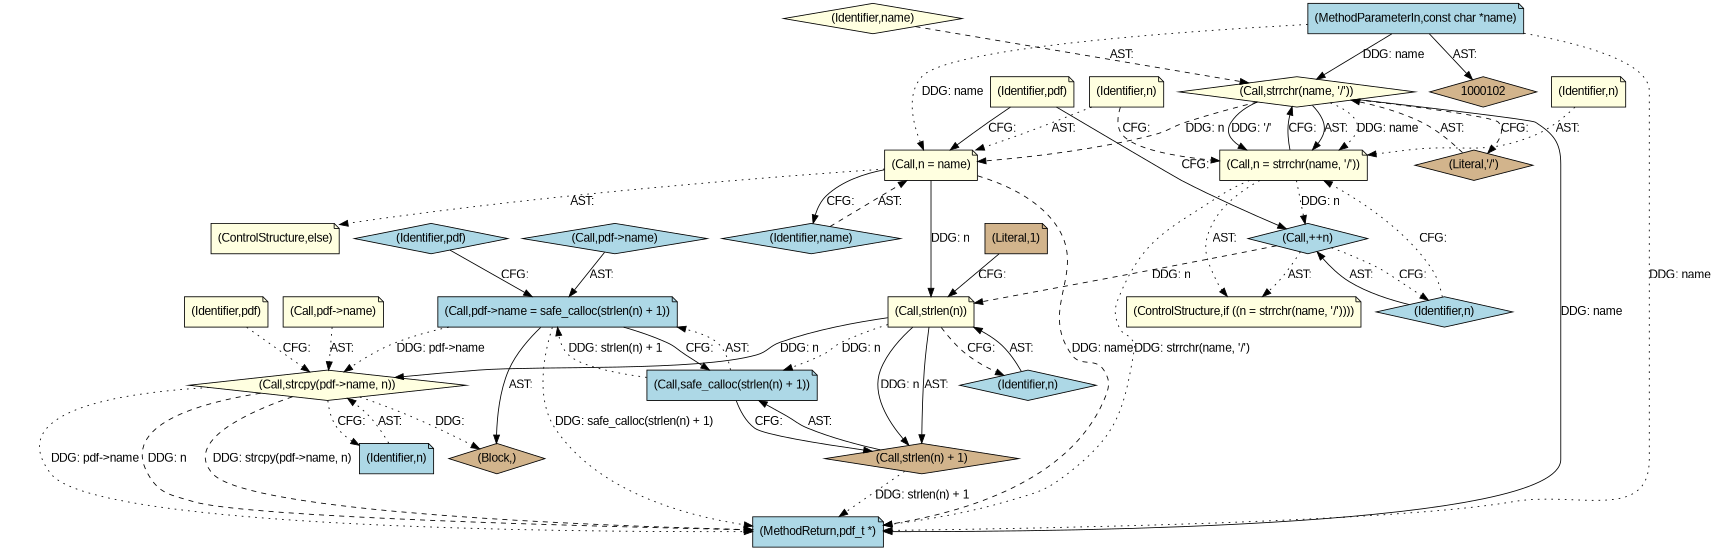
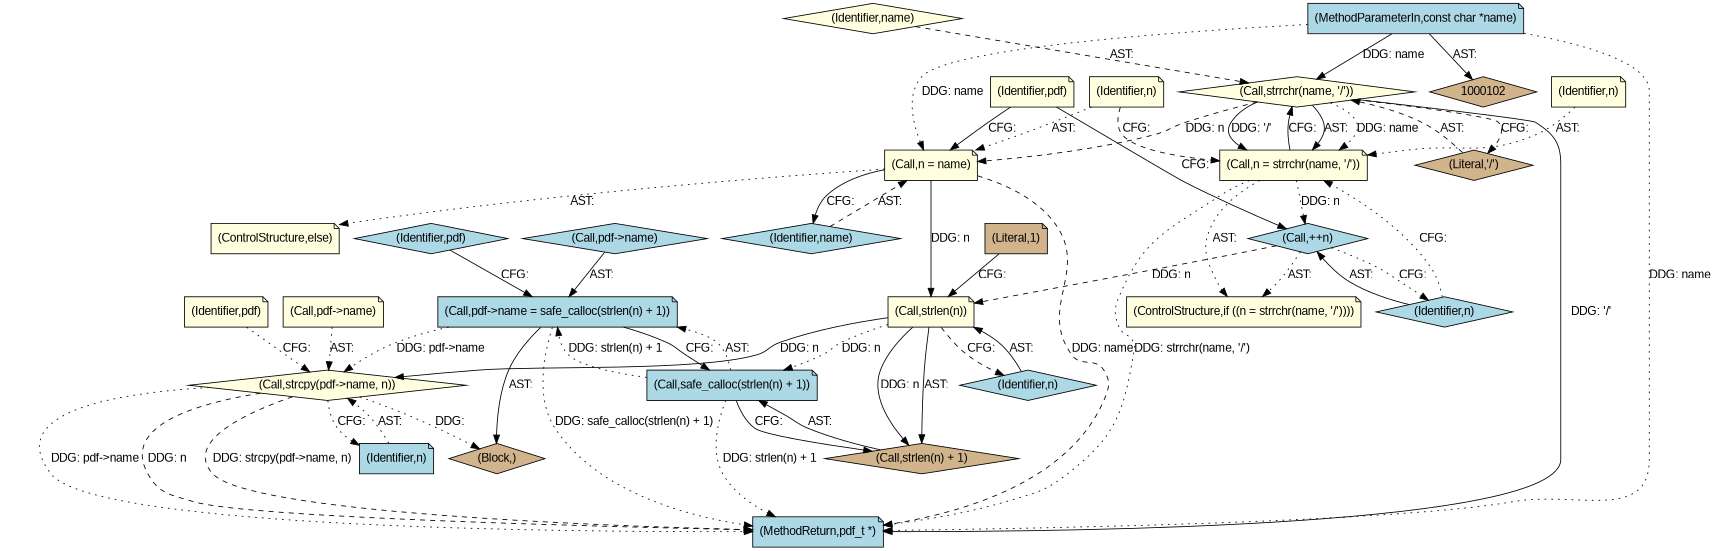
edge "(Call,strrchr(name, '/'))" -> "(MethodReturn,pdf_t *)": label "DDG: name" -> "DDG: '/'"
edge "(Call,strlen(n) + 1)" -> "(MethodReturn,pdf_t *)": now "(Call,safe_calloc(strlen(n) + 1))" -> "(MethodReturn,pdf_t *)"
